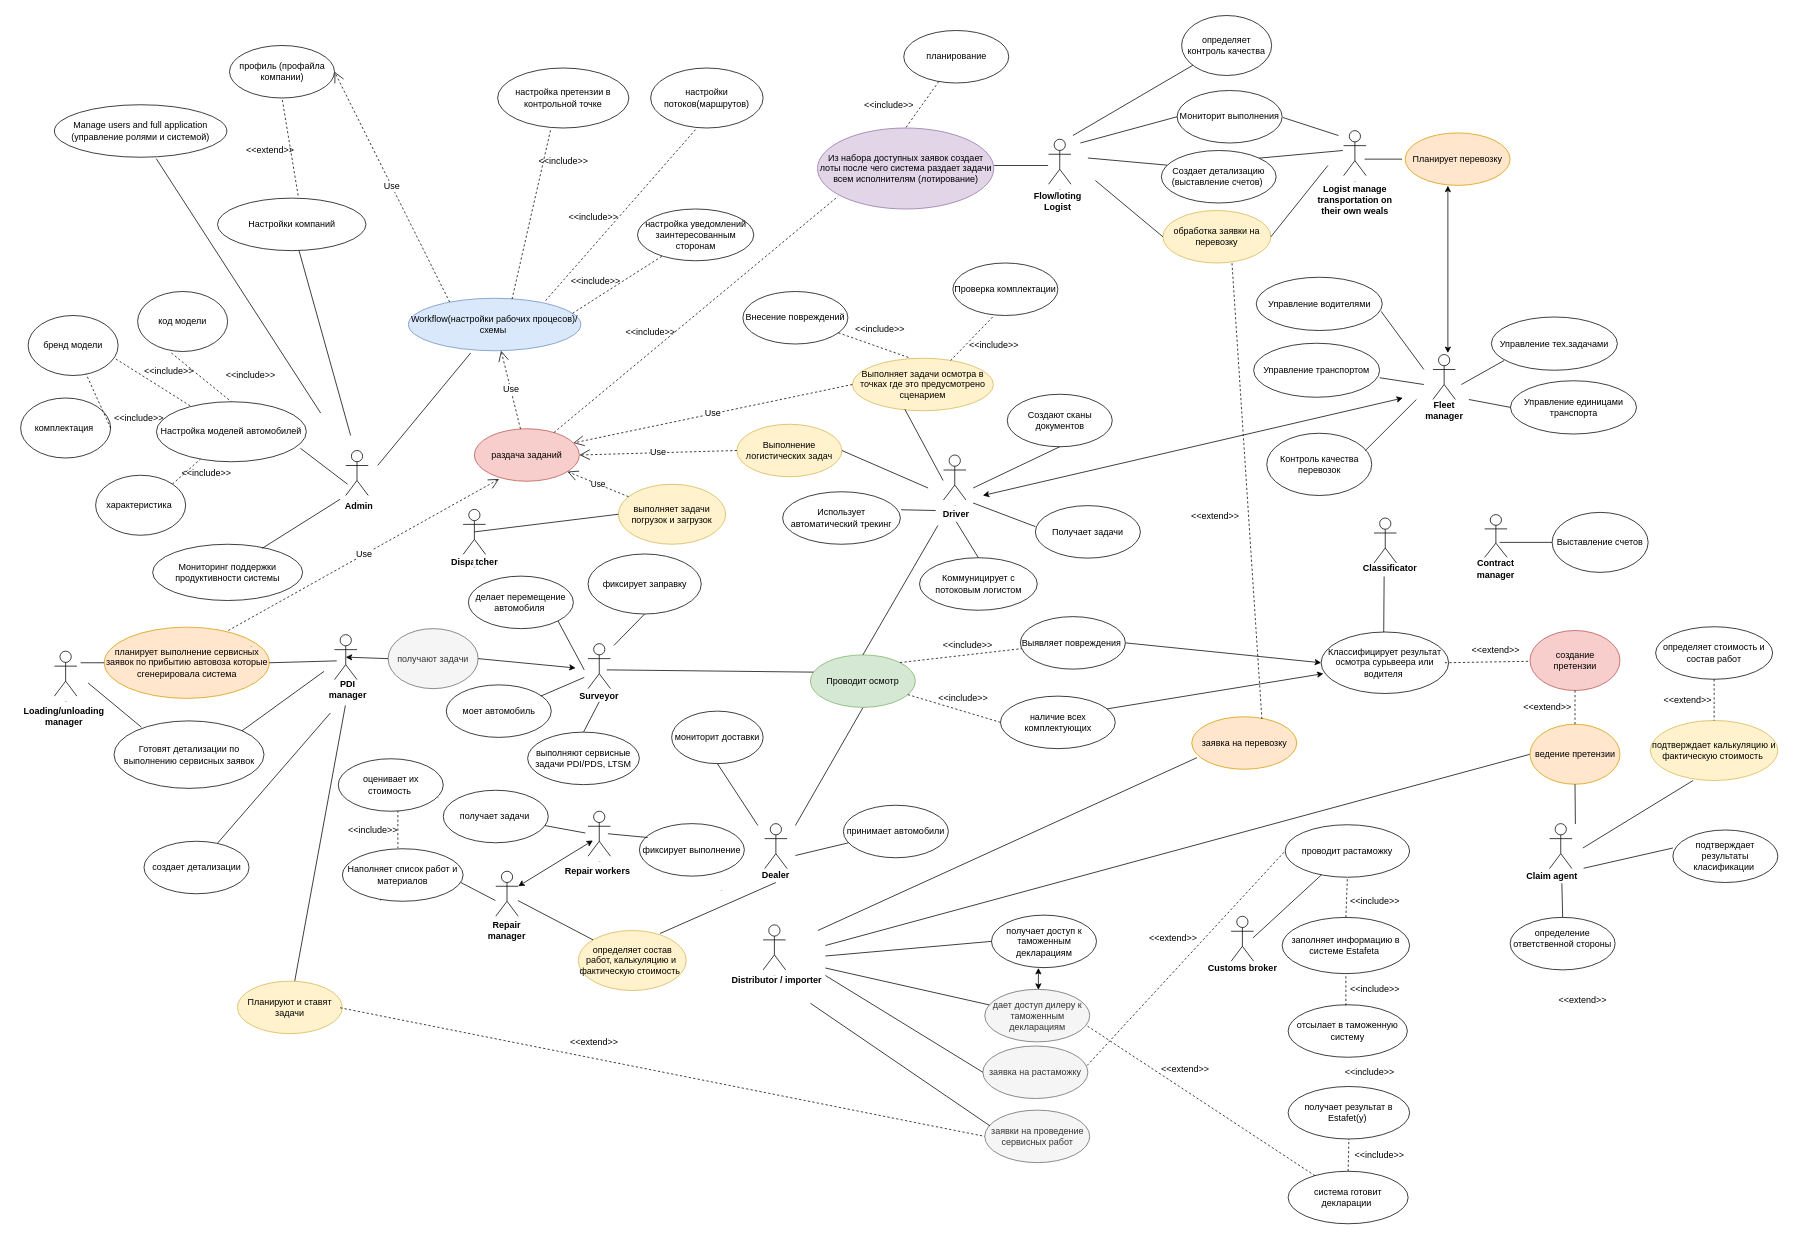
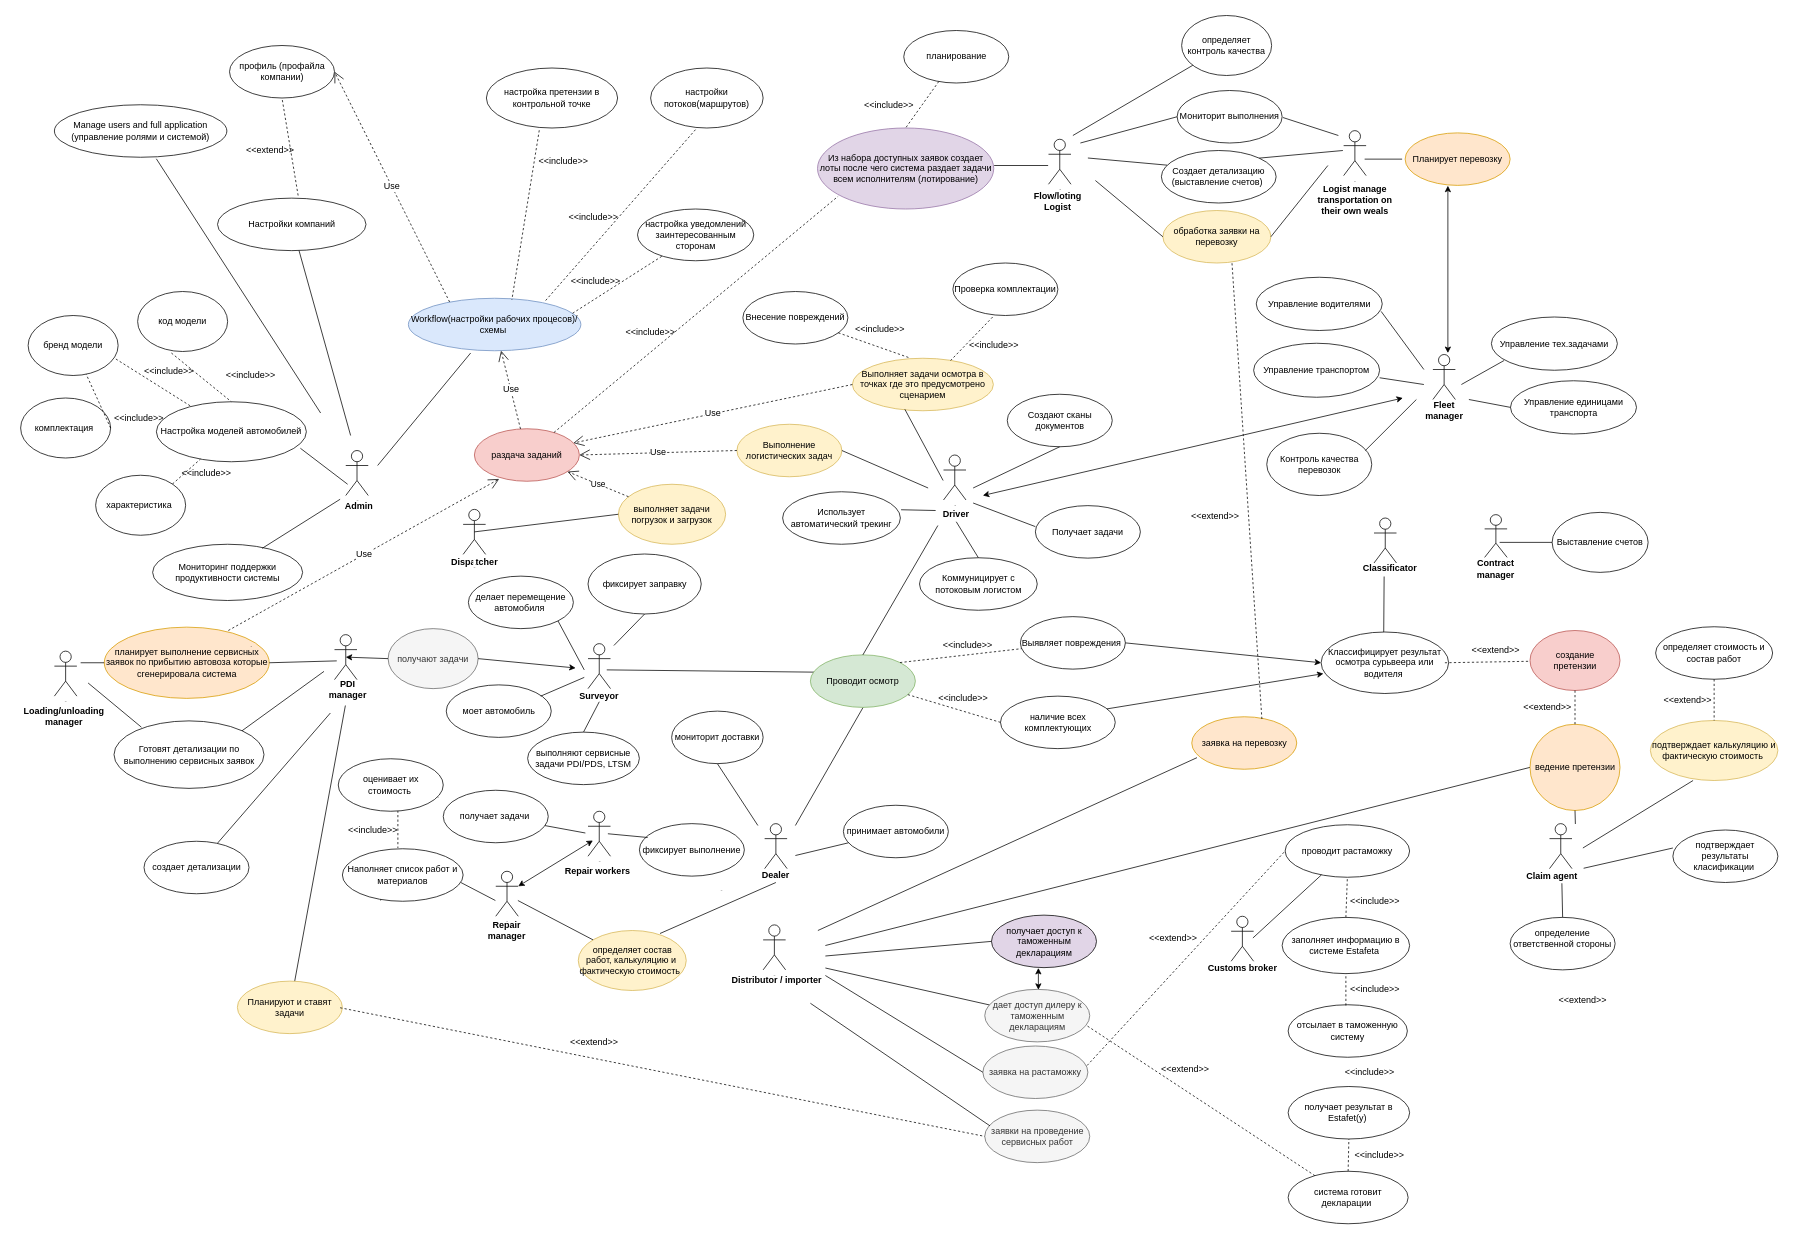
node "настройка претензии в контрольной точке": moved (563, 98) -> (552, 98)
node "ведение претензии": size 90x60 -> 90x86
node "получает доступ к таможенным декларациям": fillcolor #ffffff -> #e1d5e7
